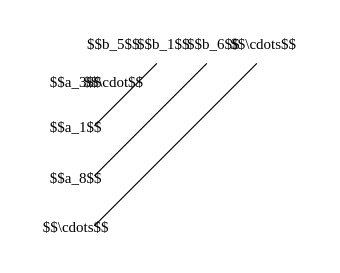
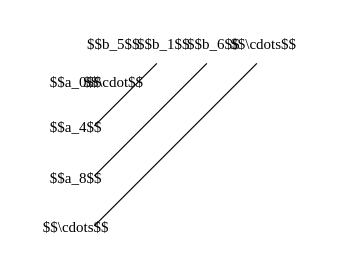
node "$$a_3$$": label "$$a_3$$" -> "$$a_0$$"
node "$$a_1$$": label "$$a_1$$" -> "$$a_4$$"
